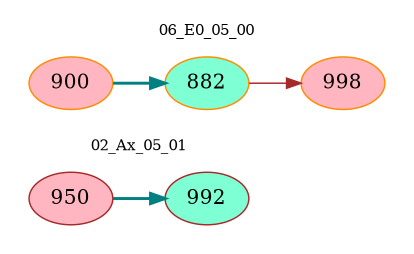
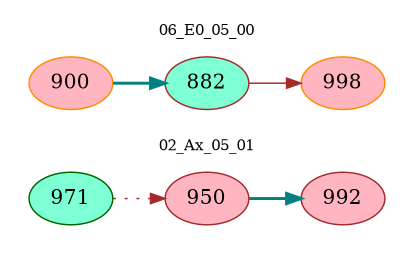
node "882": color darkorange -> brown
node "971": added
node "992": fillcolor aquamarine -> lightpink
